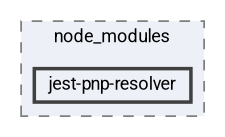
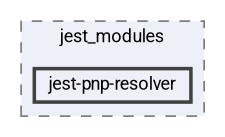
cluster "node_modules": label "node_modules" -> "jest_modules"
